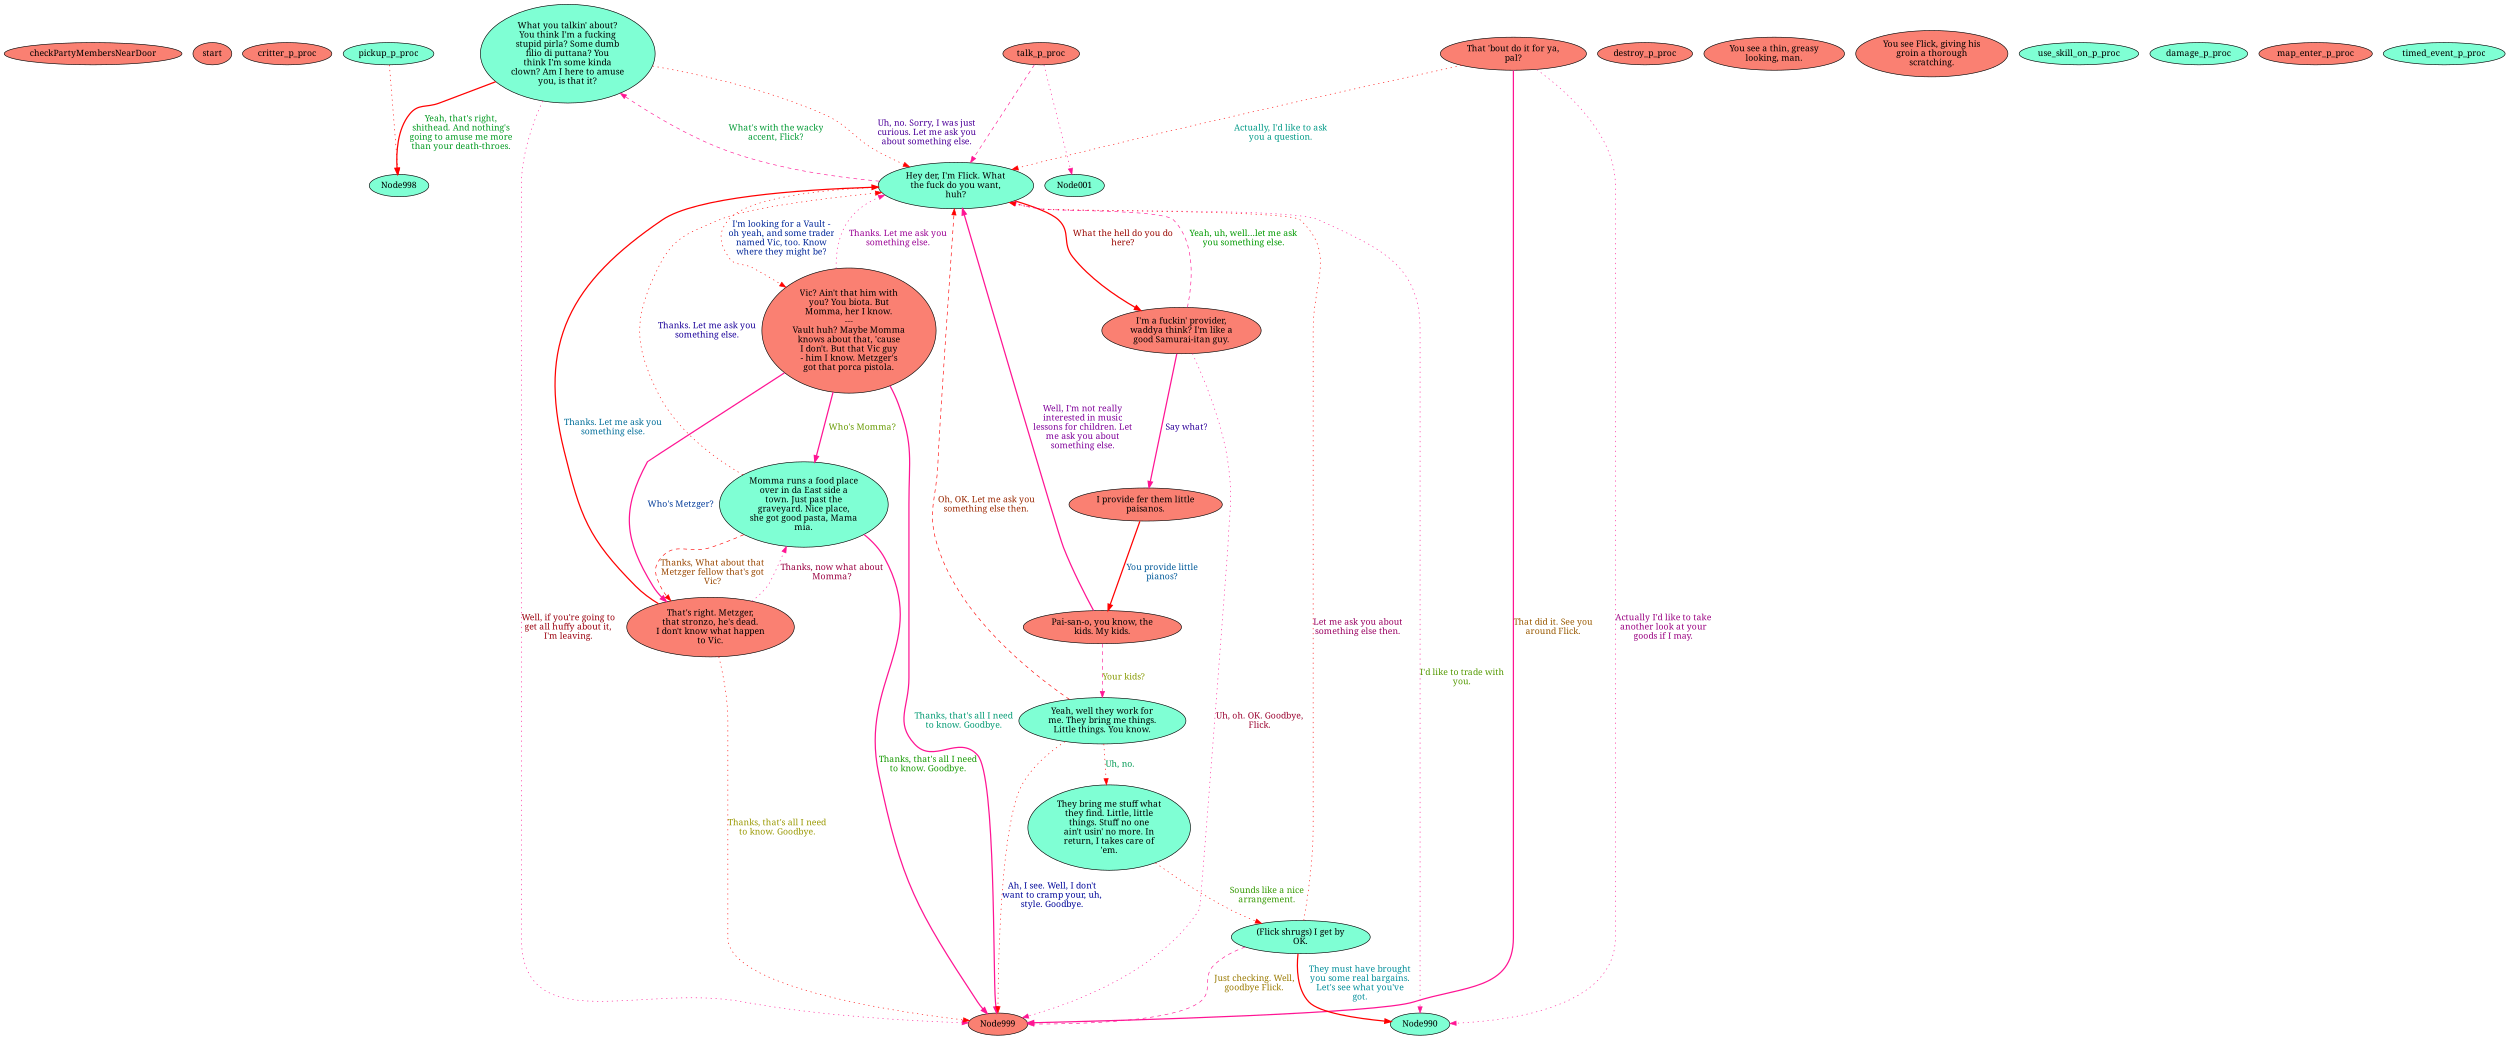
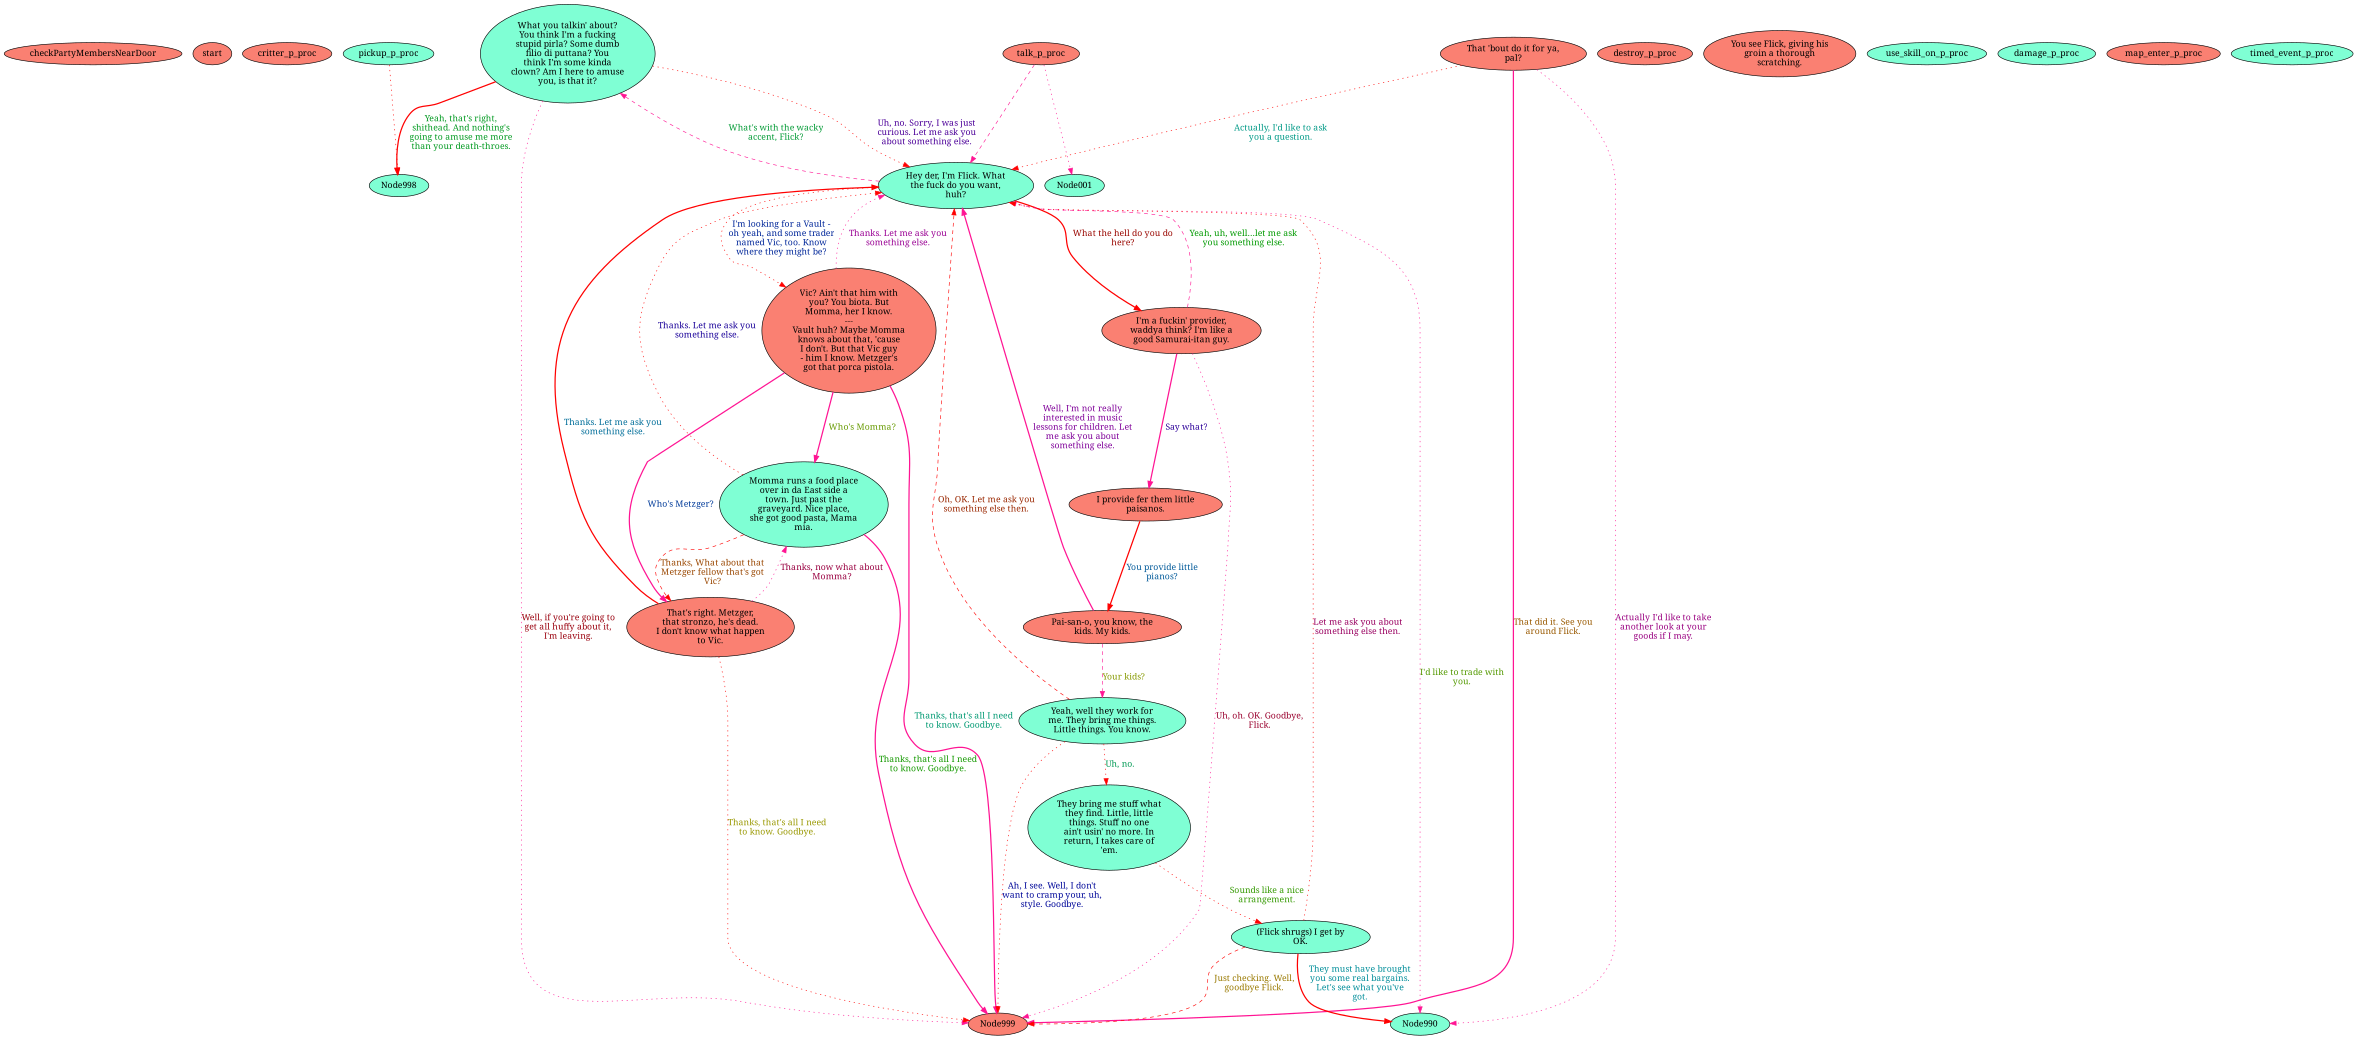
node "You see a thin, greasy looking, man.": removed
edge "(Flick shrugs) I get by OK." -> "Node999": color deeppink -> red
